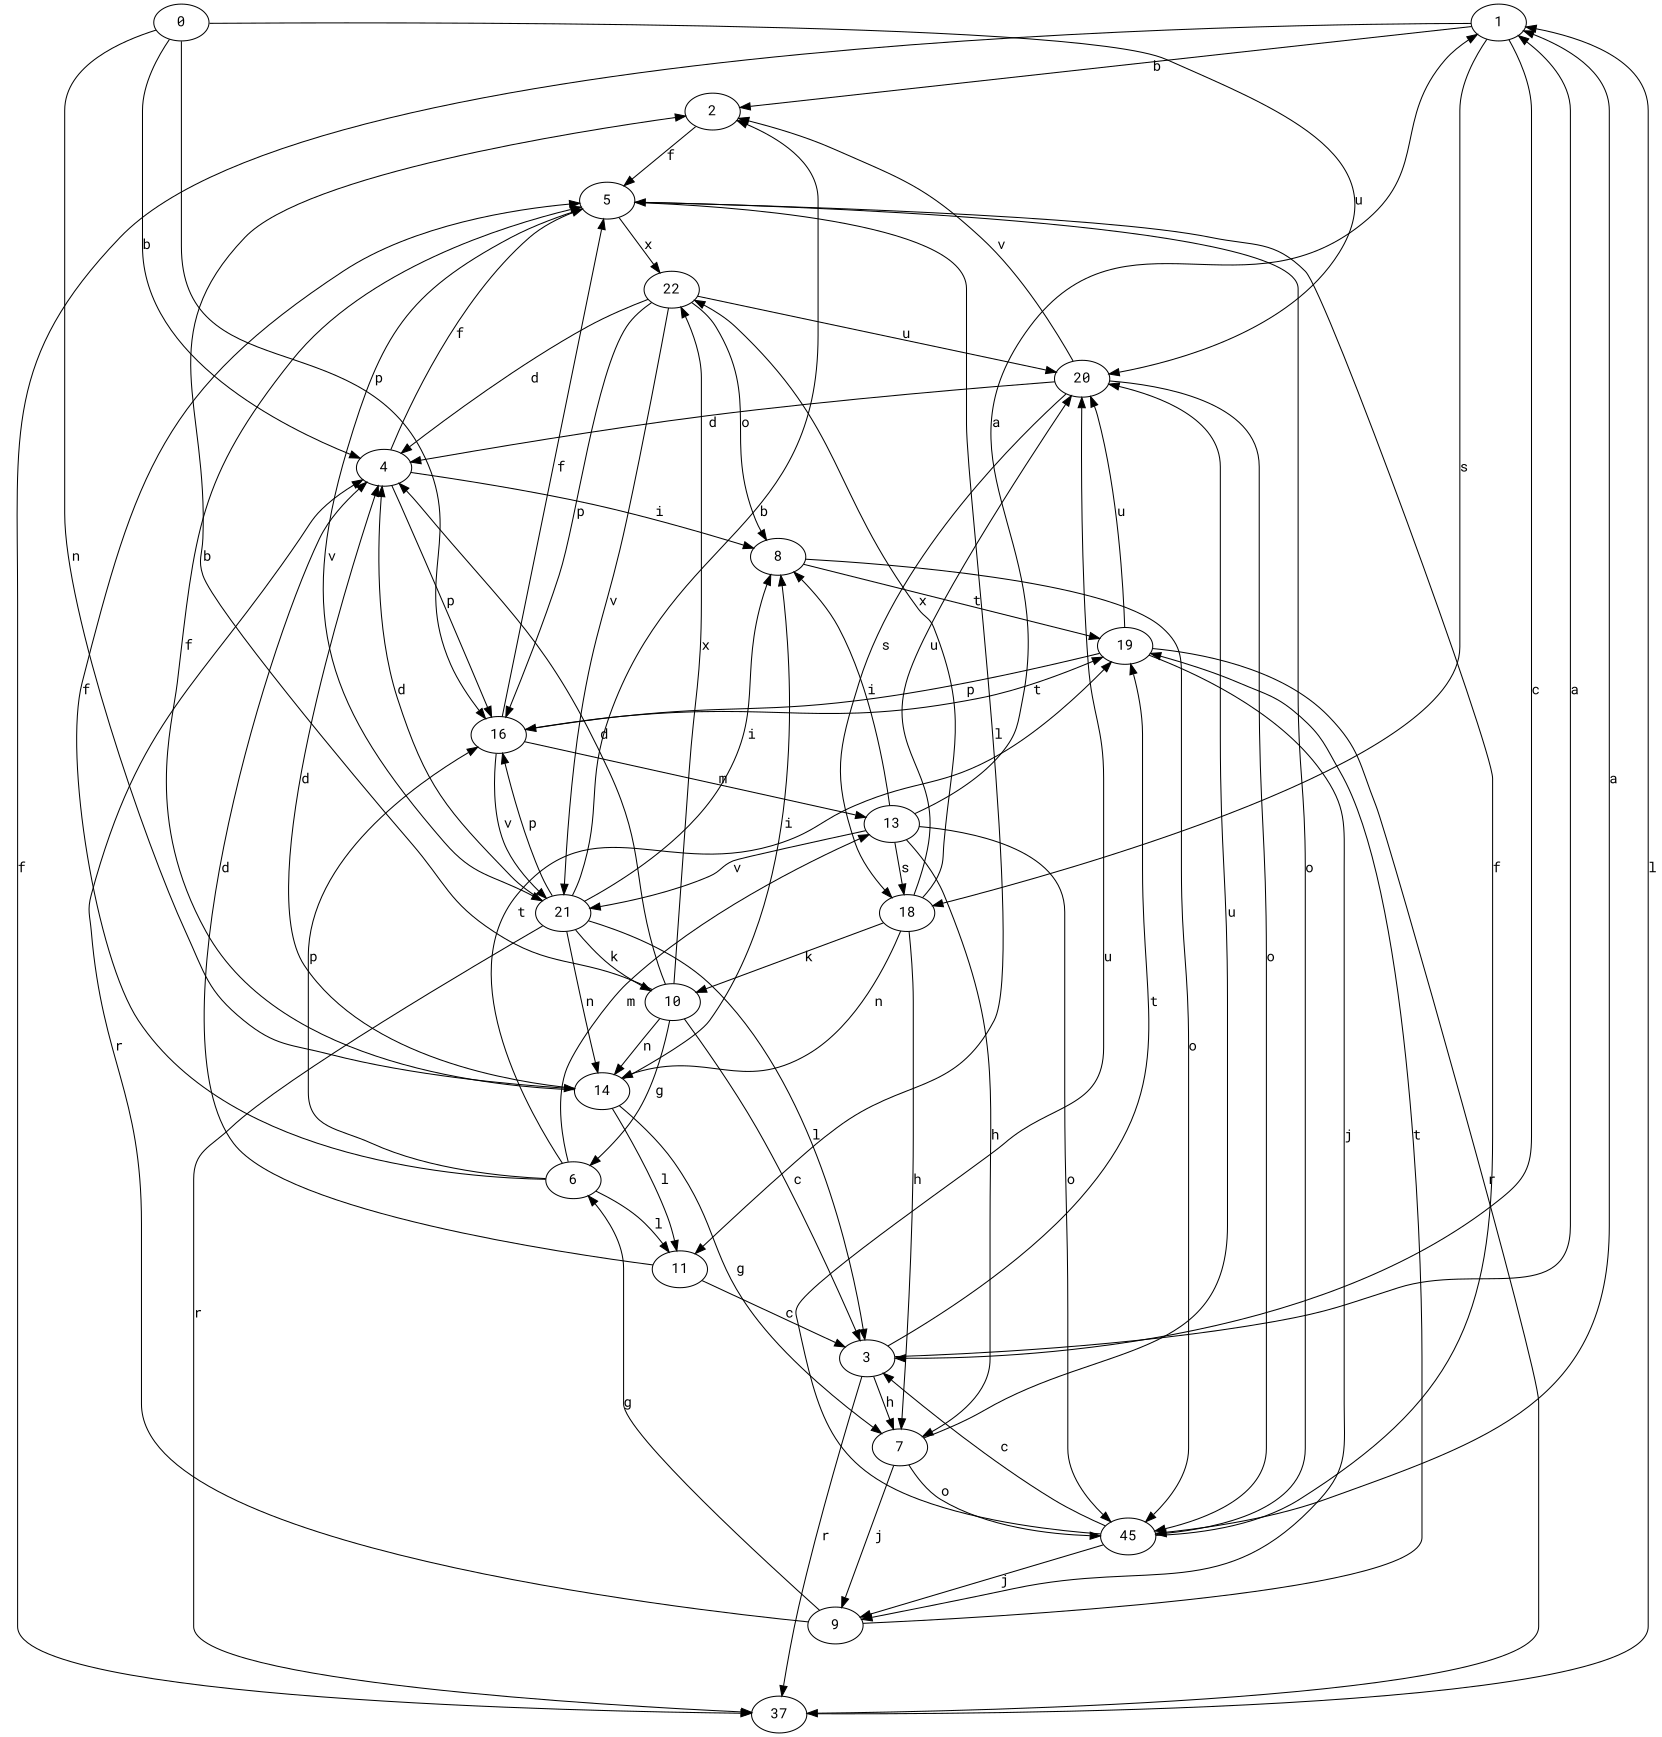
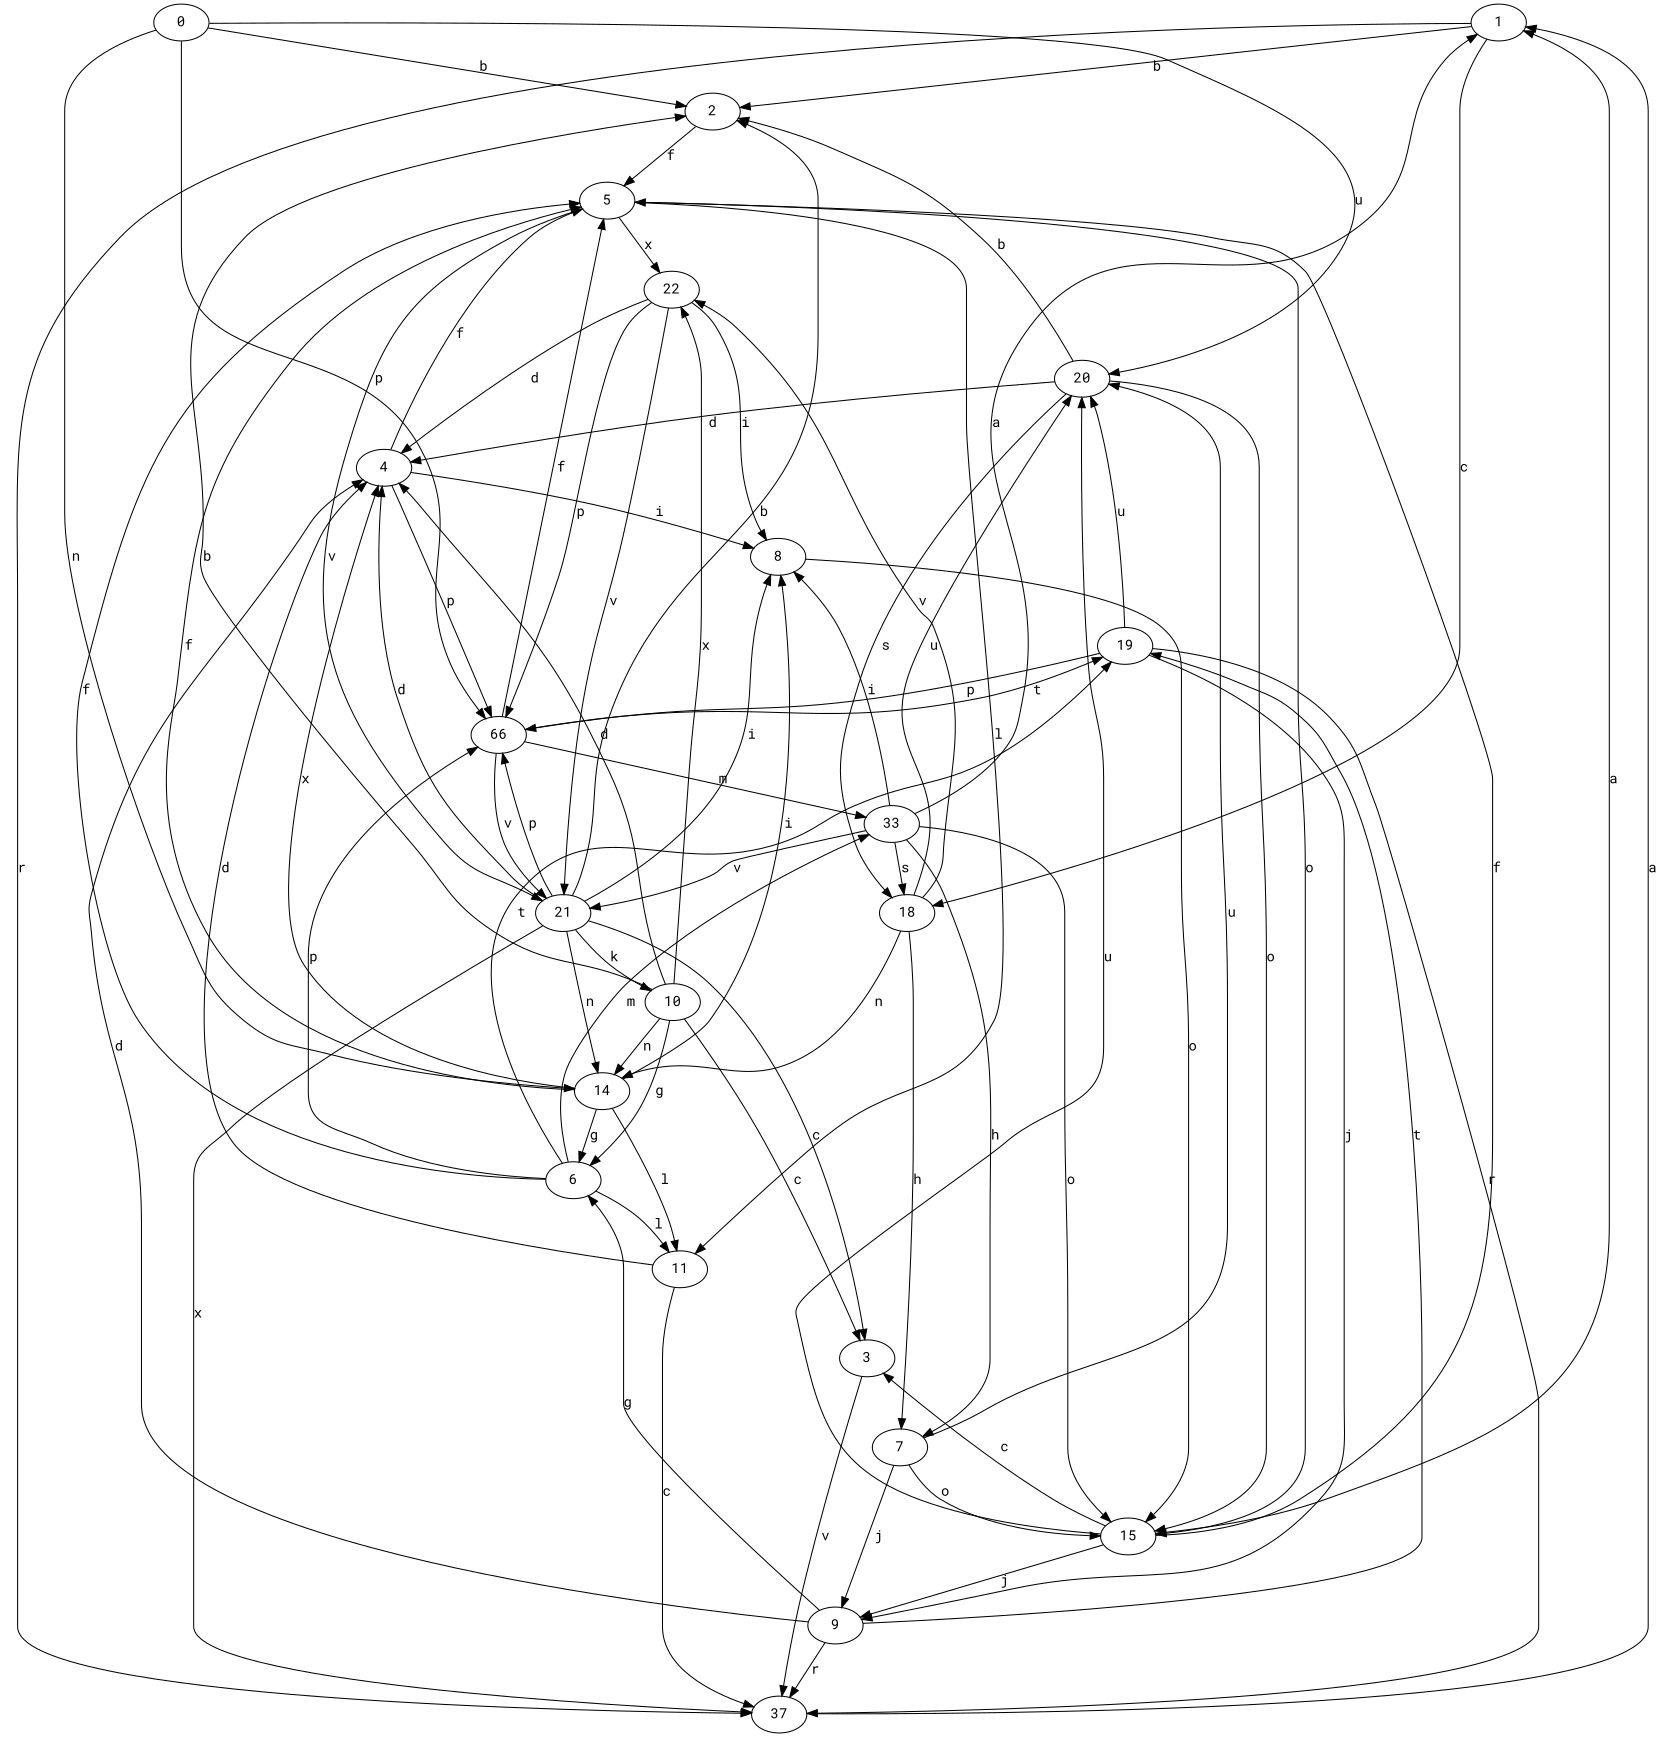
edge "20" -> "2": label "v" -> "b"
edge "0" -> "4": now "0" -> "2"
edge "22" -> "20": removed, label "u"
edge "22" -> "8": label "o" -> "i"
edge "1" -> "18": label "s" -> "c"
edge "18" -> "22": label "x" -> "v"
edge "8" -> "19": removed, label "t"
node "16": label "16" -> "66"
edge "14" -> "4": label "d" -> "x"
node "13": label "13" -> "33"
edge "1" -> "37": label "f" -> "r"
edge "37" -> "1": label "l" -> "a"
edge "1" -> "3": removed, label "c"
edge "18" -> "10": removed, label "k"
edge "3" -> "1": removed, label "a"
edge "9" -> "4": label "r" -> "d"
edge "3" -> "19": removed, label "t"
edge "21" -> "3": label "l" -> "c"
edge "14" -> "7": now "14" -> "6"
edge "11" -> "3": now "11" -> "37"
edge "21" -> "37": label "r" -> "x"
edge "3" -> "7": removed, label "h"
edge "3" -> "37": label "r" -> "v"
node "45": label "45" -> "15"
edge "9" -> "37": added, label "r"
